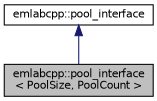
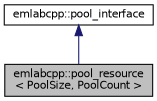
node "emlabcpp::pool_interface < PoolSize, PoolCount >": label "emlabcpp::pool_interface < PoolSize, PoolCount >" -> "emlabcpp::pool_resource < PoolSize, PoolCount >"
